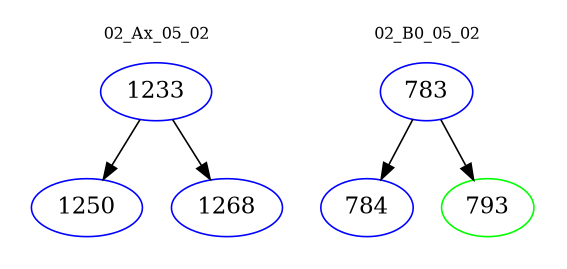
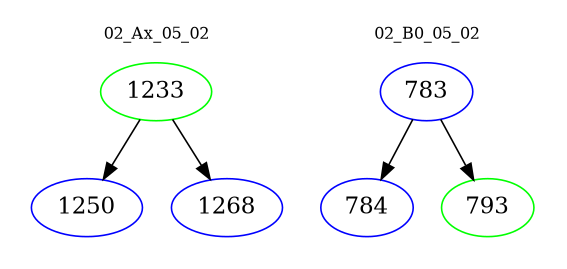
node "1233": color blue -> green
